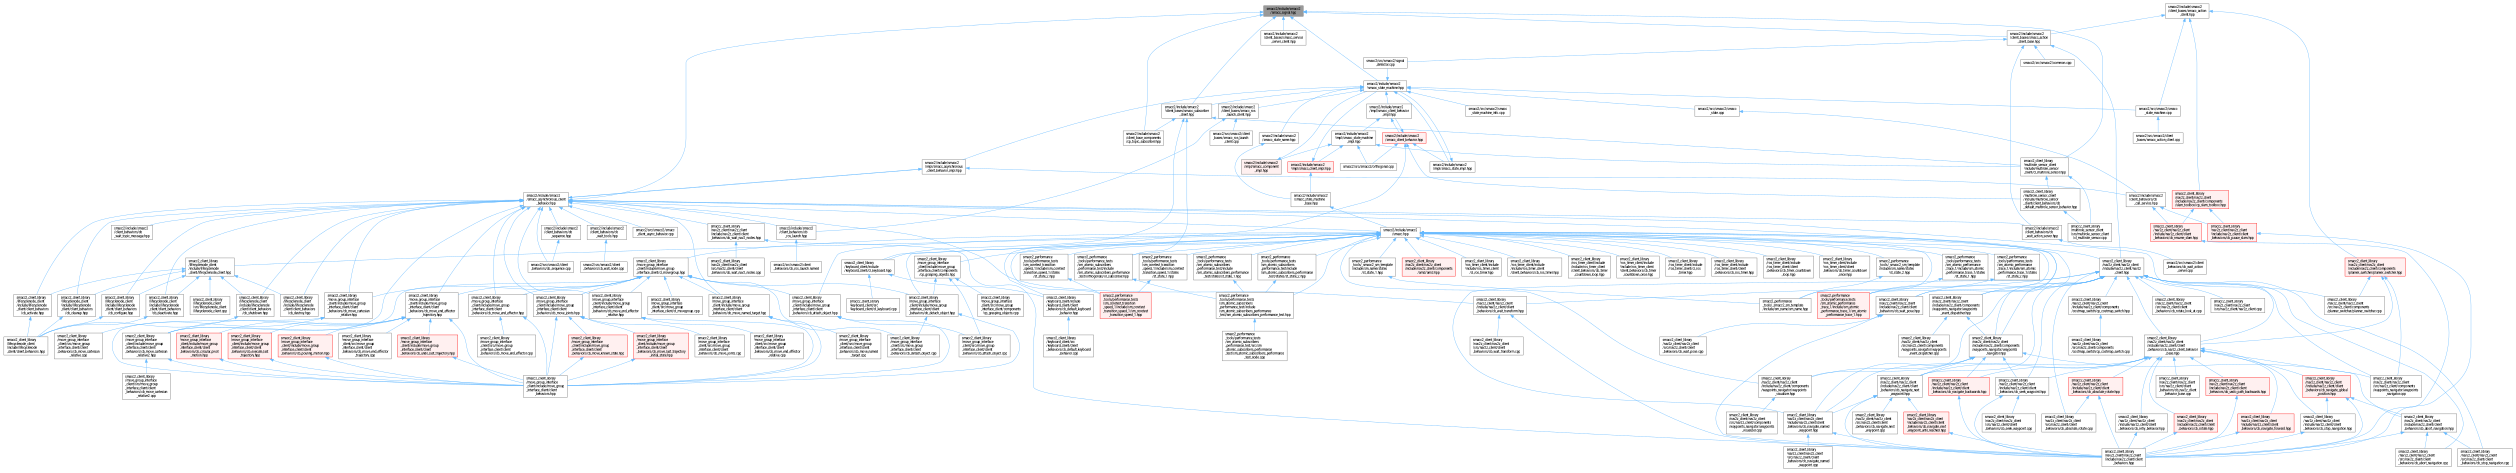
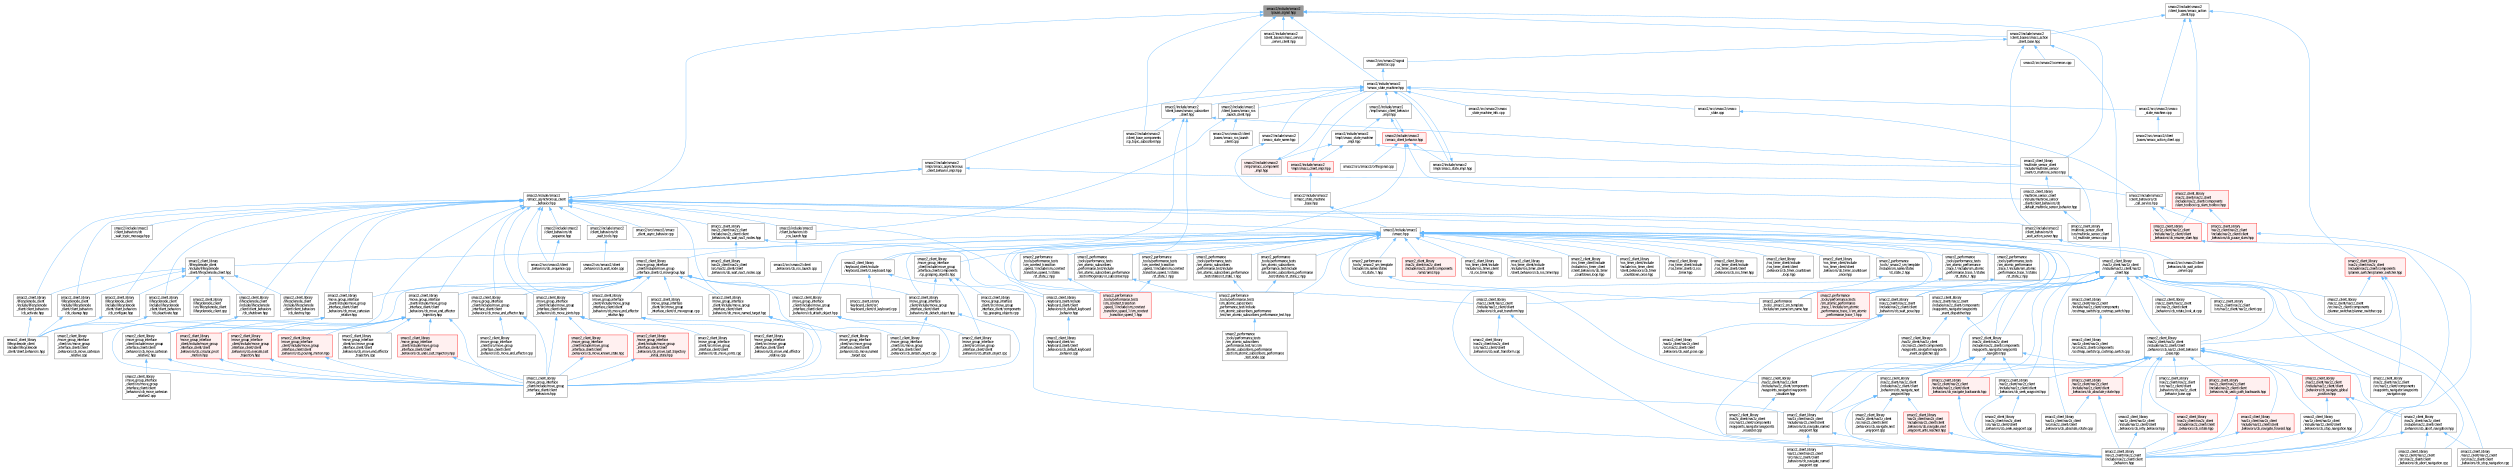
node "smacc2/include/smacc2 /smacc_signal.hpp": label "smacc2/include/smacc2 /smacc_signal.hpp" -> "smacc2/include/smacc2 /pause_signal.hpp"
edge "smacc2/src/smacc2/signal _detector.cpp" -> "smacc2/include/smacc2 /smacc_state_machine.hpp": reversed
edge "smacc2/src/smacc2/orthogonal.cpp" -> "smacc2/include/smacc2 /impl/smacc_state_machine _impl.hpp": removed
node "smacc2/src/smacc2/client _behaviors/cb_ros_launch.named": label "smacc2/src/smacc2/client _behaviors/cb_ros_launch.named" -> "smacc2/src/smacc2/client _behaviors/cb_ros_launch.cpp"
